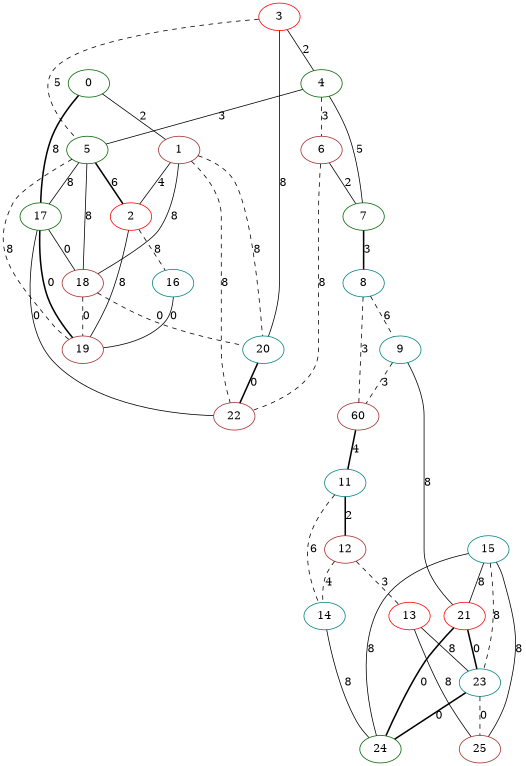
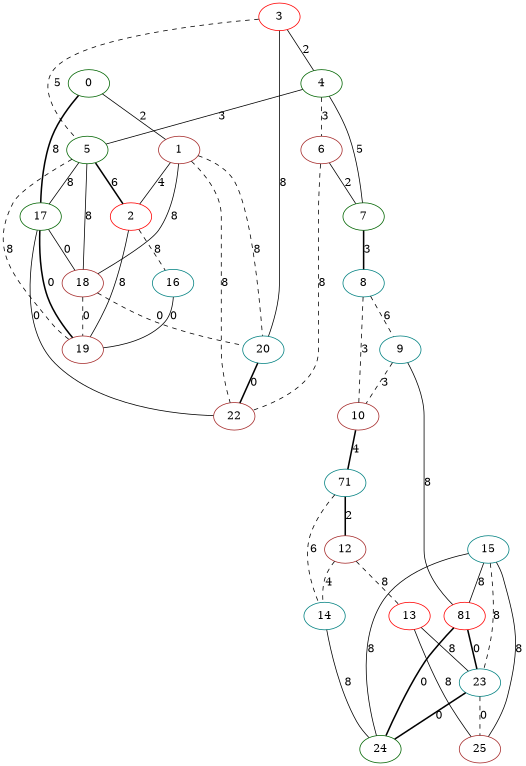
node "60": label "60" -> "10"
node "11": label "11" -> "71"
edge "12" -- "13": label "3" -> "8"
node "21": label "21" -> "81"
